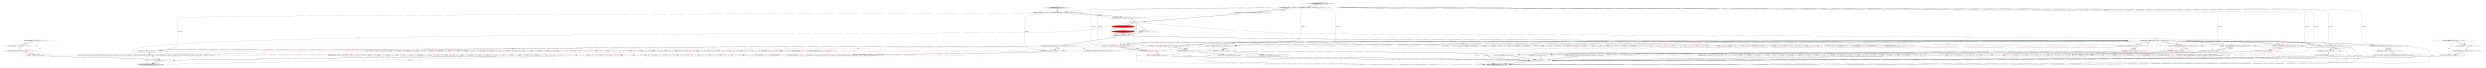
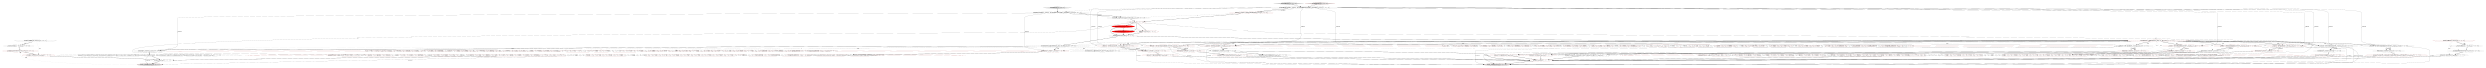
node "primaryExpression['0', '1', '0']": added
edge "RecognitionException re@@@45@@@['0', '0', '1']" -> "_errHandler.reportError(this,re)@@@47@@@['0', '0', '1']": now "return _localctx@@@53@@@['0', '0', '1']" -> "_errHandler.reportError(this,re)@@@47@@@['0', '0', '1']"
